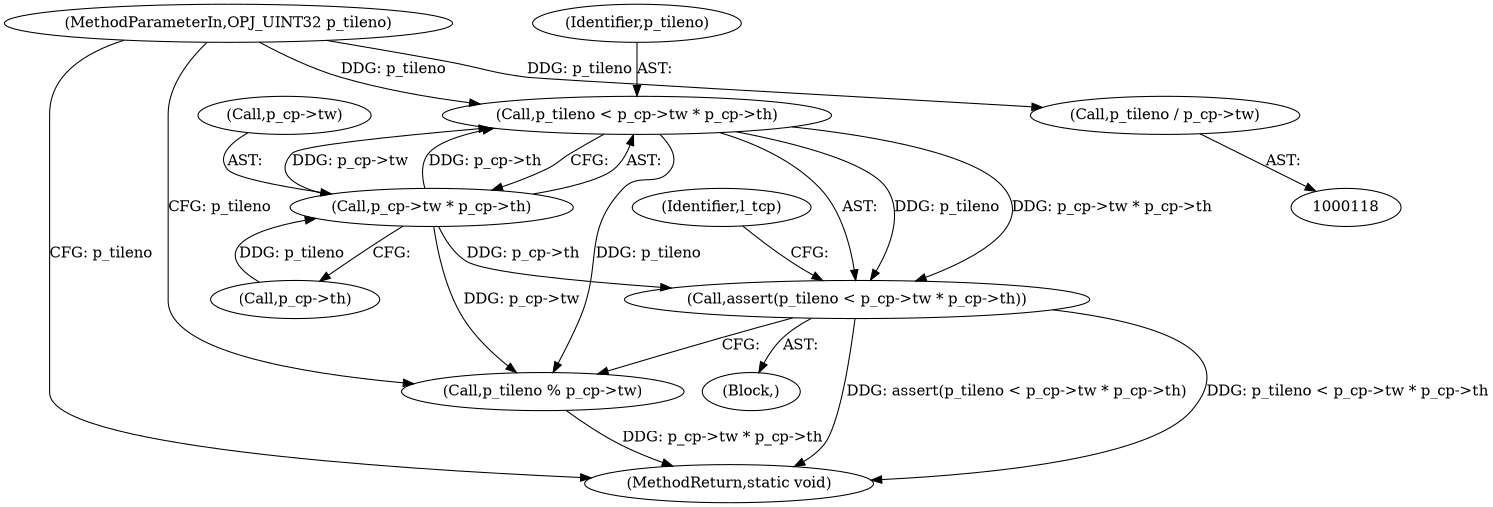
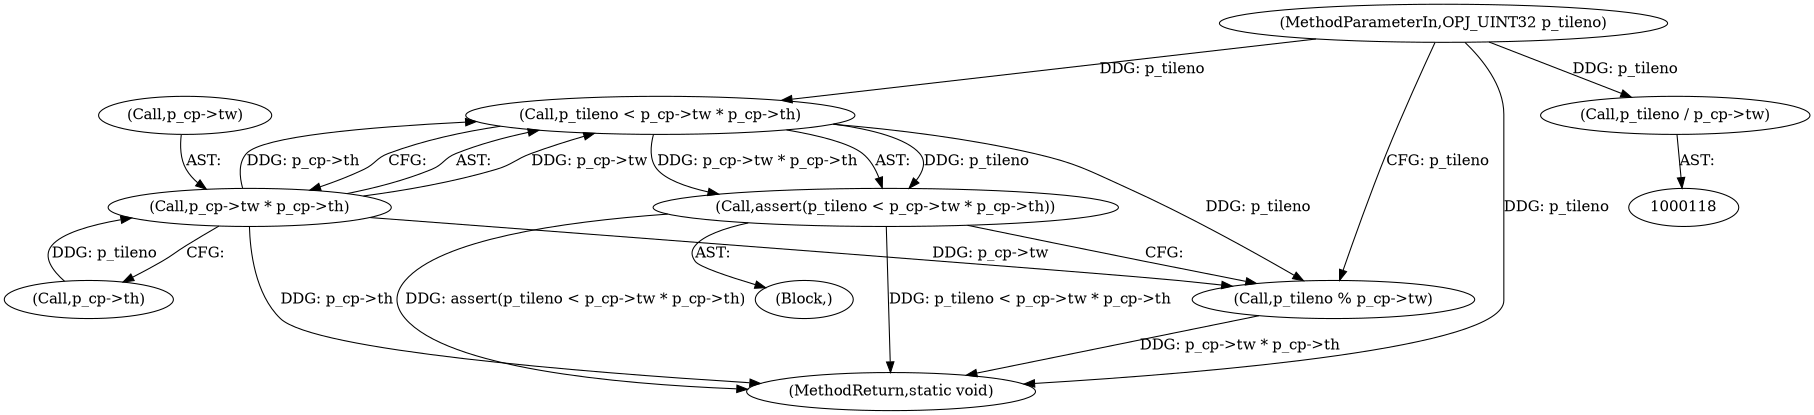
node "(Identifier,p_tileno)": removed
node "(Identifier,l_tcp)": removed
edge "(MethodParameterIn,OPJ_UINT32 p_tileno)" -> "(MethodReturn,static void)": label "CFG: p_tileno" -> "DDG: p_tileno"
edge "(Call,p_cp->tw * p_cp->th)" -> "(Call,assert(p_tileno < p_cp->tw * p_cp->th))": now "(Call,p_cp->tw * p_cp->th)" -> "(MethodReturn,static void)"
